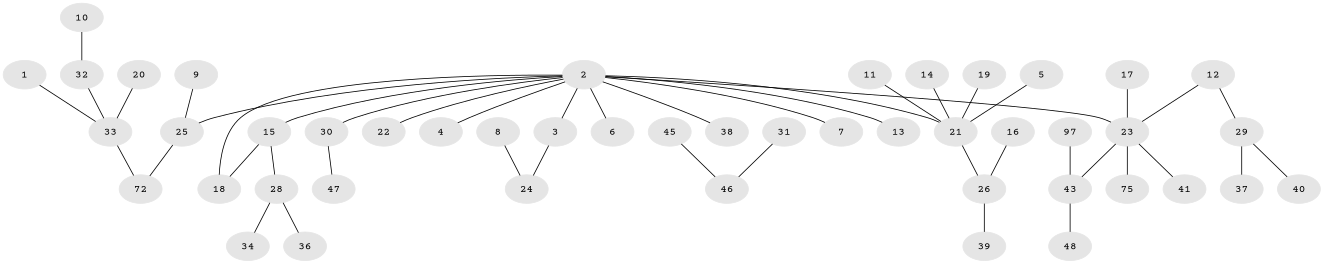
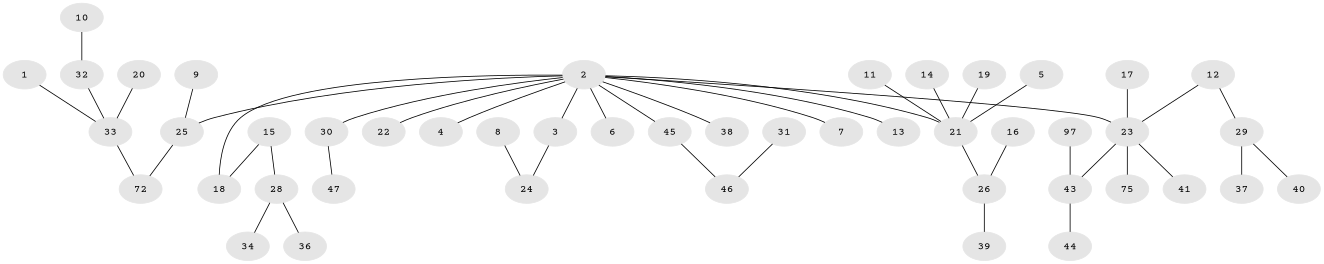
edge "2" -- "15": now "2" -- "45"
node "48": label "48" -> "44"
